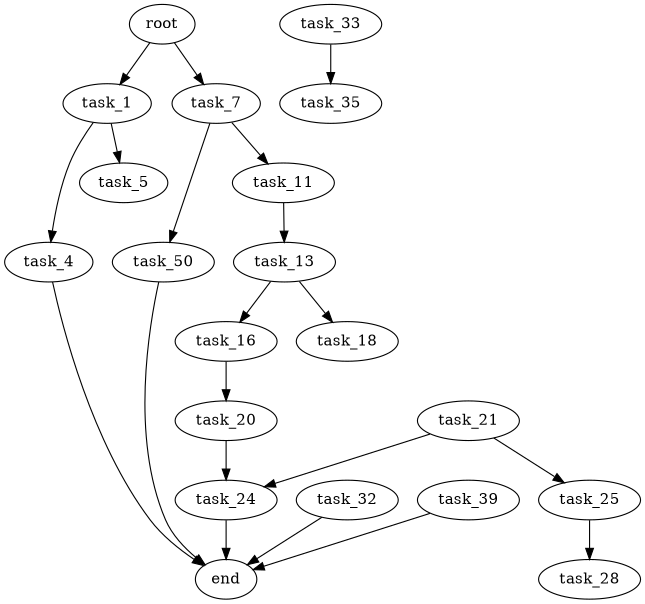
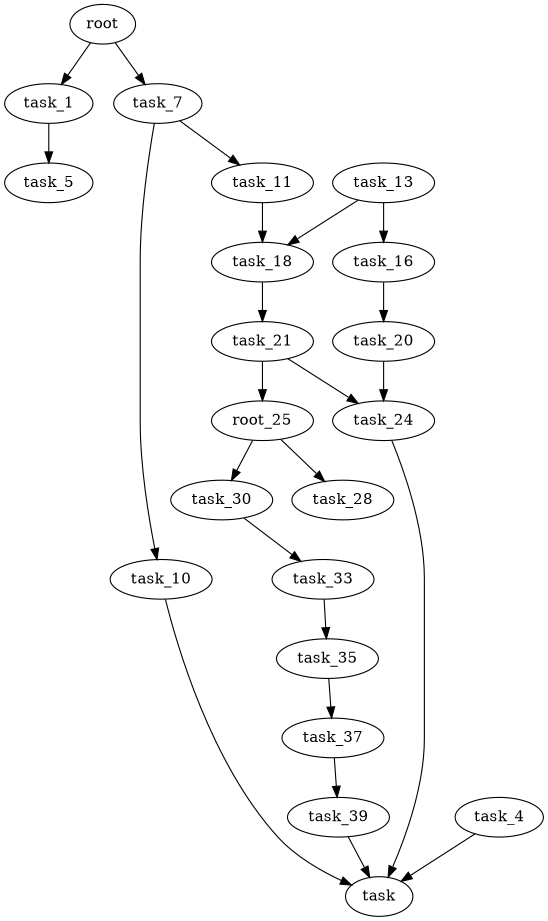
edge "task_1" -> "task_4": removed
edge "task_11" -> "task_13": now "task_11" -> "task_18"
node "task_50": label "task_50" -> "task_10"
edge "task_18" -> "task_21": added
node "task_30": added
node "task_32": removed
node "task_25": label "task_25" -> "root_25"
node "end": label "end" -> "task"
node "task_37": added
